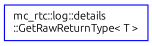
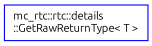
node "mc_rtc::log::details ::GetRawReturnType< T >": label "mc_rtc::log::details ::GetRawReturnType< T >" -> "mc_rtc::rtc::details ::GetRawReturnType< T >"
